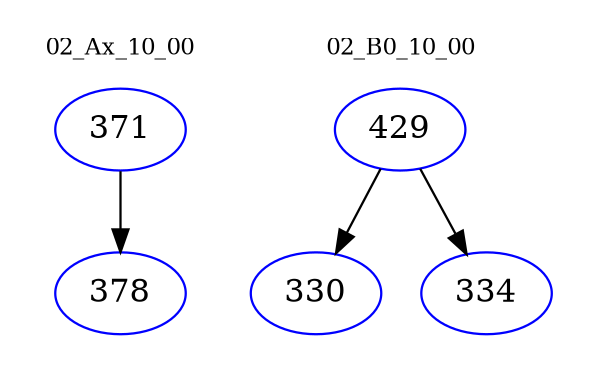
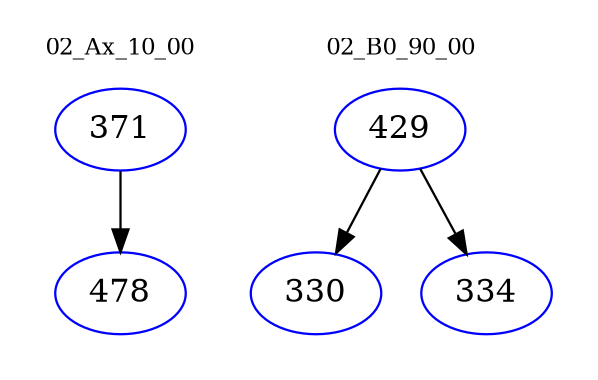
cluster "02_B0_10_00": label "02_B0_10_00" -> "02_B0_90_00"
node "378": label "378" -> "478"
